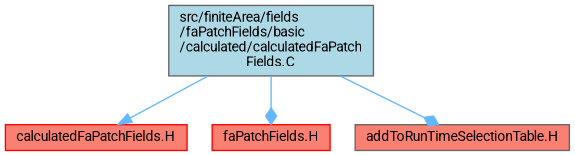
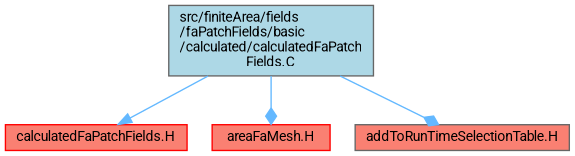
node "faPatchFields.H": label "faPatchFields.H" -> "areaFaMesh.H"
